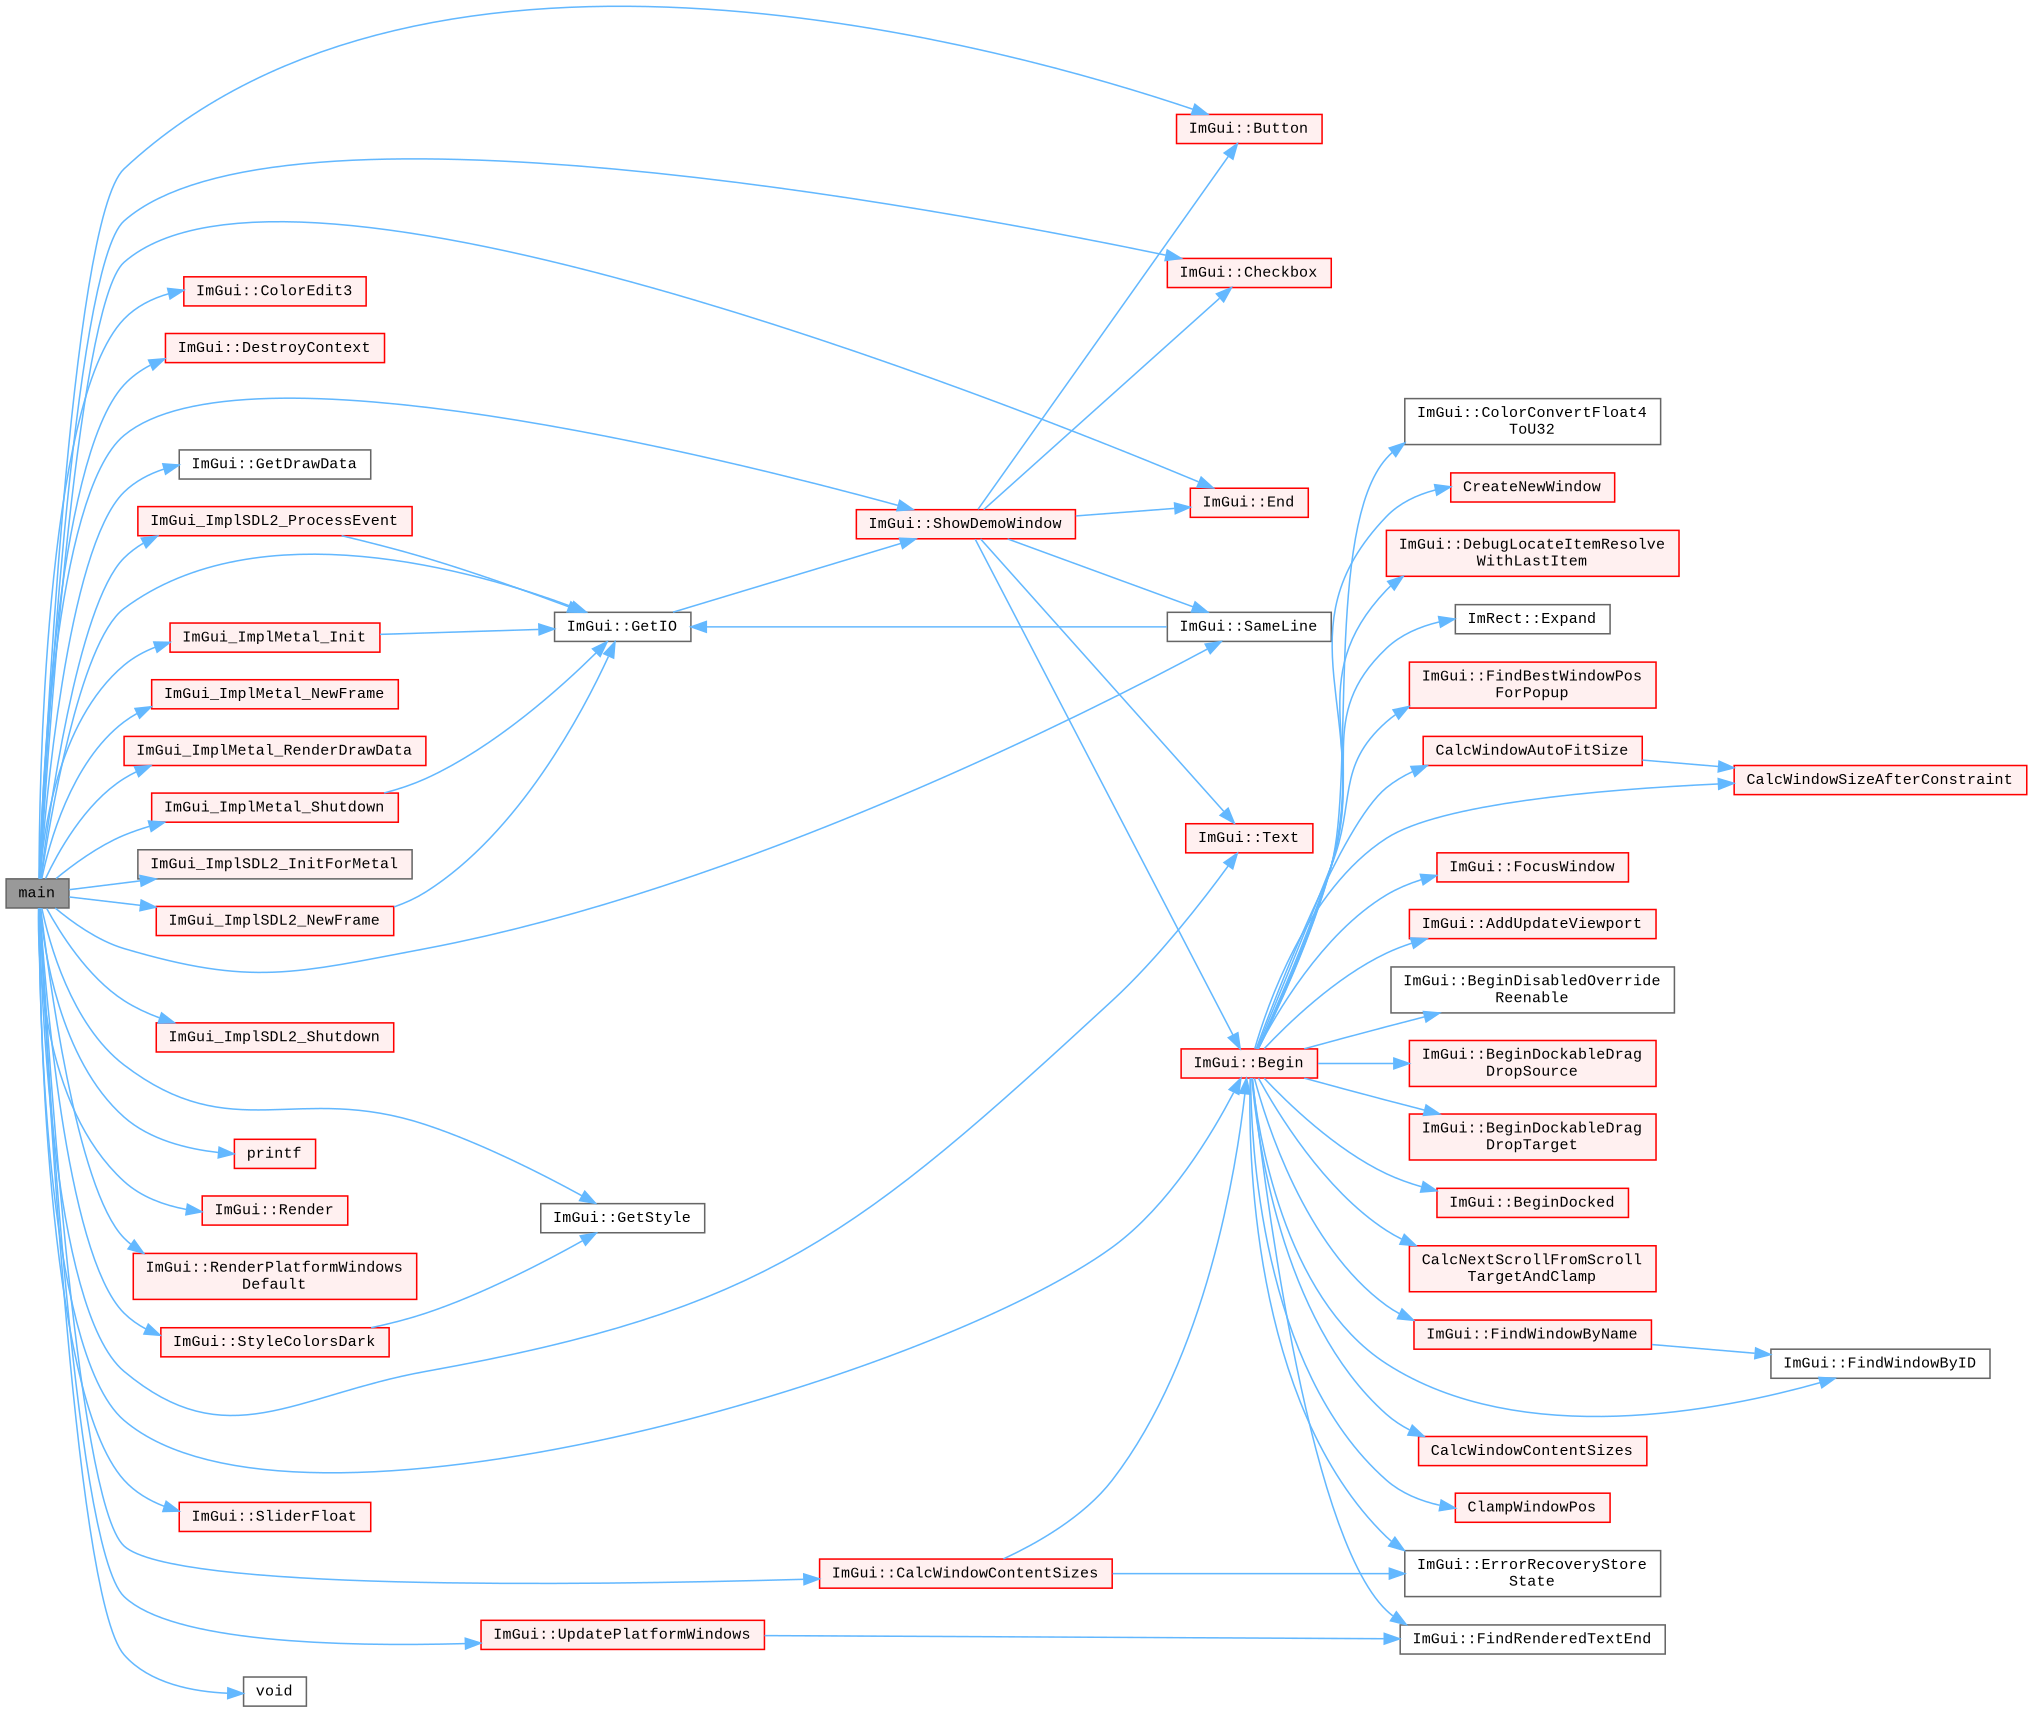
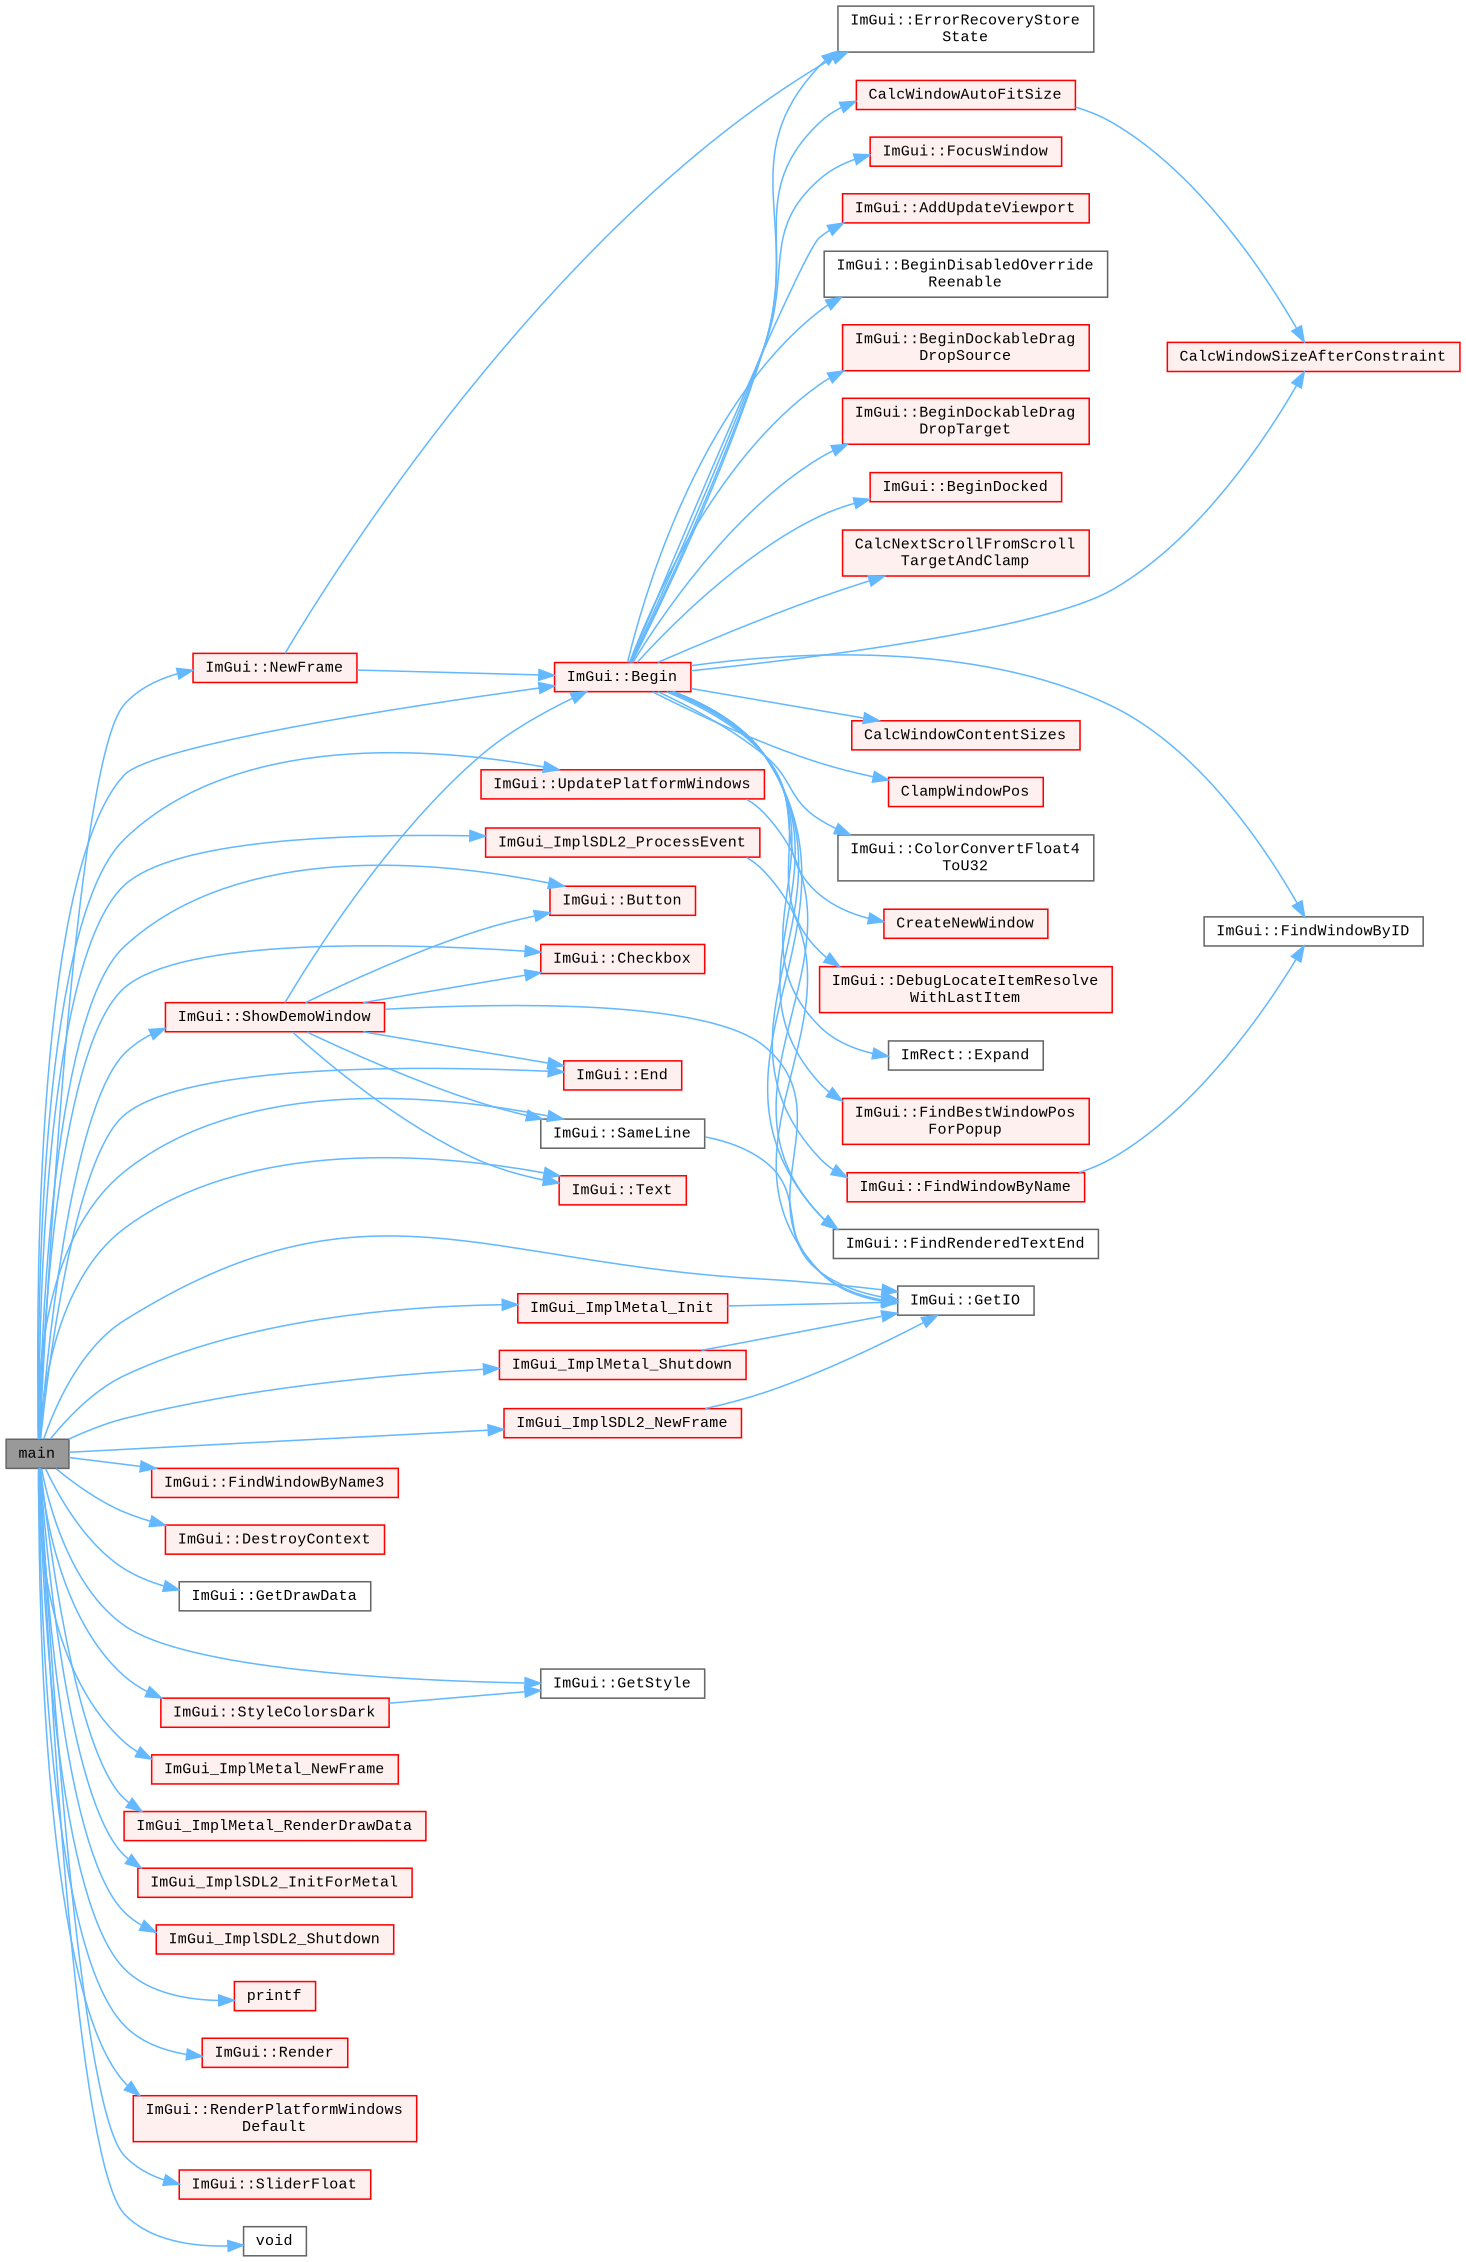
node "ImGui::ColorEdit3": label "ImGui::ColorEdit3" -> "ImGui::FindWindowByName3"
edge "ImGui::GetIO" -> "ImGui::ShowDemoWindow": reversed
node "ImGui_ImplSDL2_InitForMetal": color grey40 -> red
node "ImGui::CalcWindowContentSizes": label "ImGui::CalcWindowContentSizes" -> "ImGui::NewFrame"
